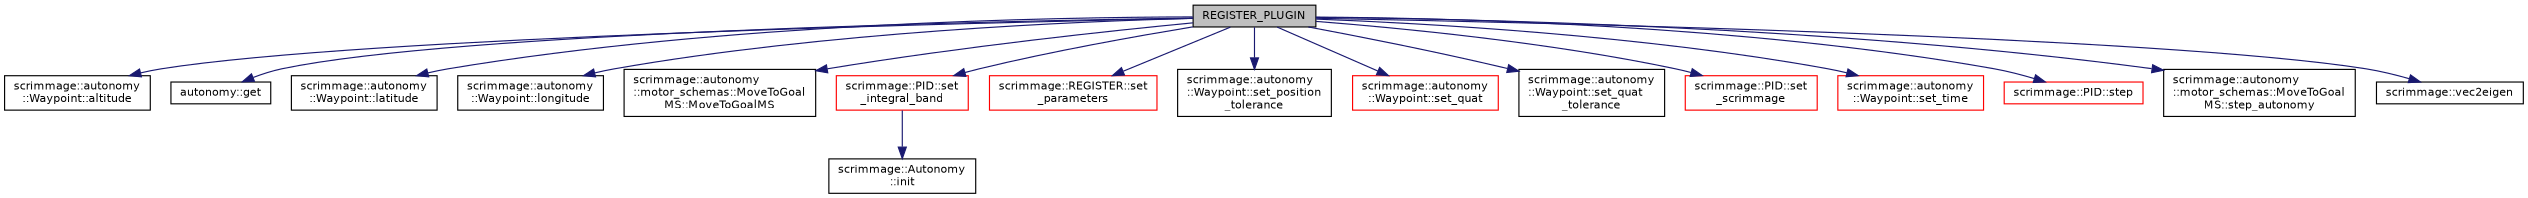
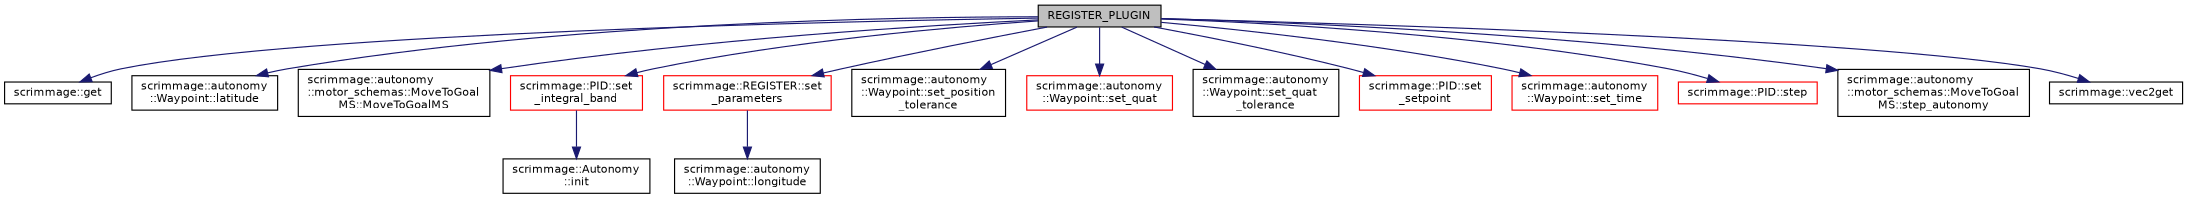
edge "REGISTER_PLUGIN" -> "scrimmage::autonomy ::Waypoint::longitude": now "scrimmage::REGISTER::set _parameters" -> "scrimmage::autonomy ::Waypoint::longitude"
node "scrimmage::autonomy ::Waypoint::altitude": removed
node "autonomy::get": label "autonomy::get" -> "scrimmage::get"
node "scrimmage::PID::set _scrimmage": label "scrimmage::PID::set _scrimmage" -> "scrimmage::PID::set _setpoint"
node "scrimmage::vec2eigen": label "scrimmage::vec2eigen" -> "scrimmage::vec2get"
